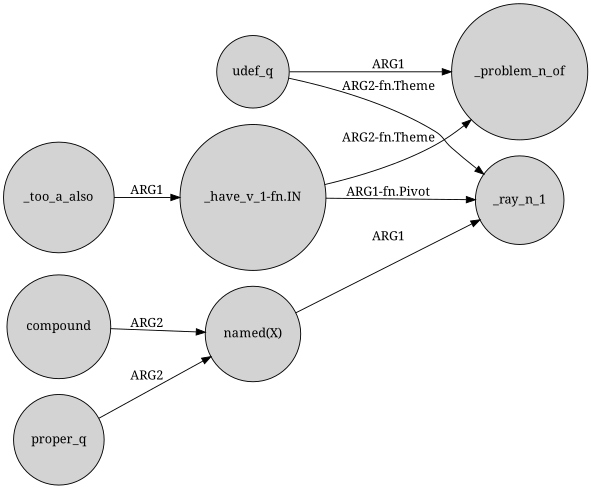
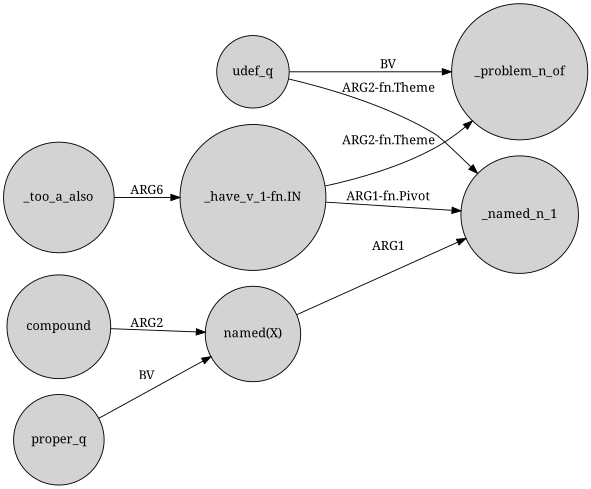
edge "udef_q" -> "_problem_n_of": label "ARG1" -> "BV"
edge "_too_a_also" -> "_have_v_1-fn.IN": label "ARG1" -> "ARG6"
node "_ray_n_1": label "_ray_n_1" -> "_named_n_1"
edge "proper_q" -> "named(X)": label "ARG2" -> "BV"
